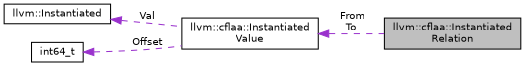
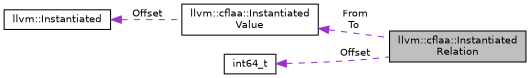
edge "llvm::cflaa::Instantiated Value" -> "llvm::Instantiated": label " Val" -> " Offset"
edge "llvm::cflaa::Instantiated Value" -> "int64_t": now "llvm::cflaa::Instantiated Relation" -> "int64_t"
